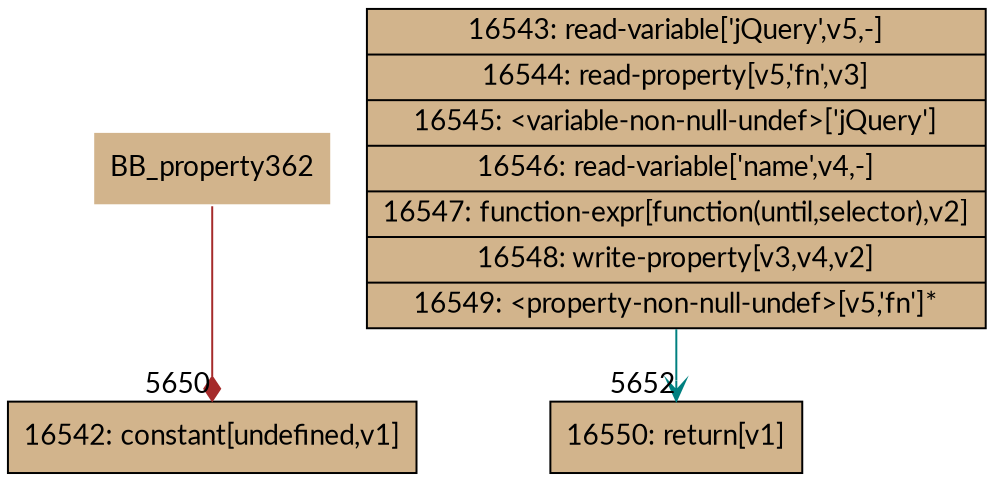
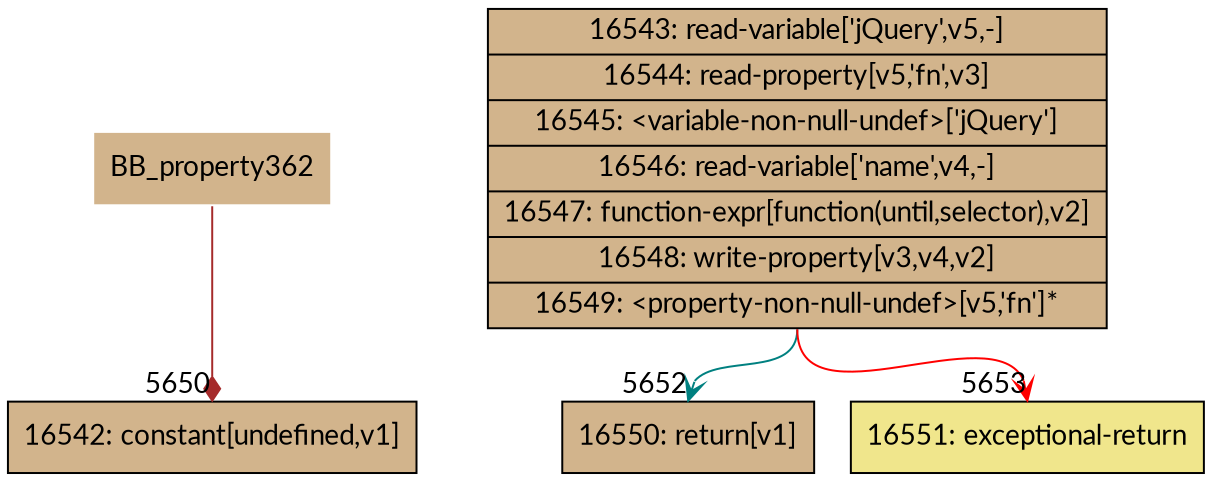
node "16551: exceptional-return": added
